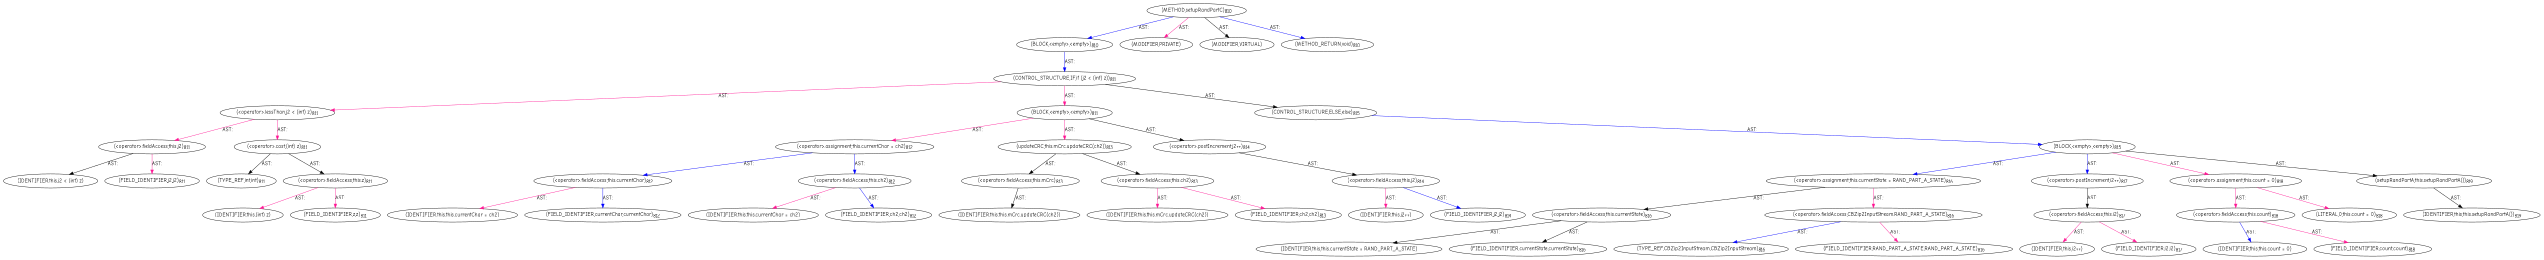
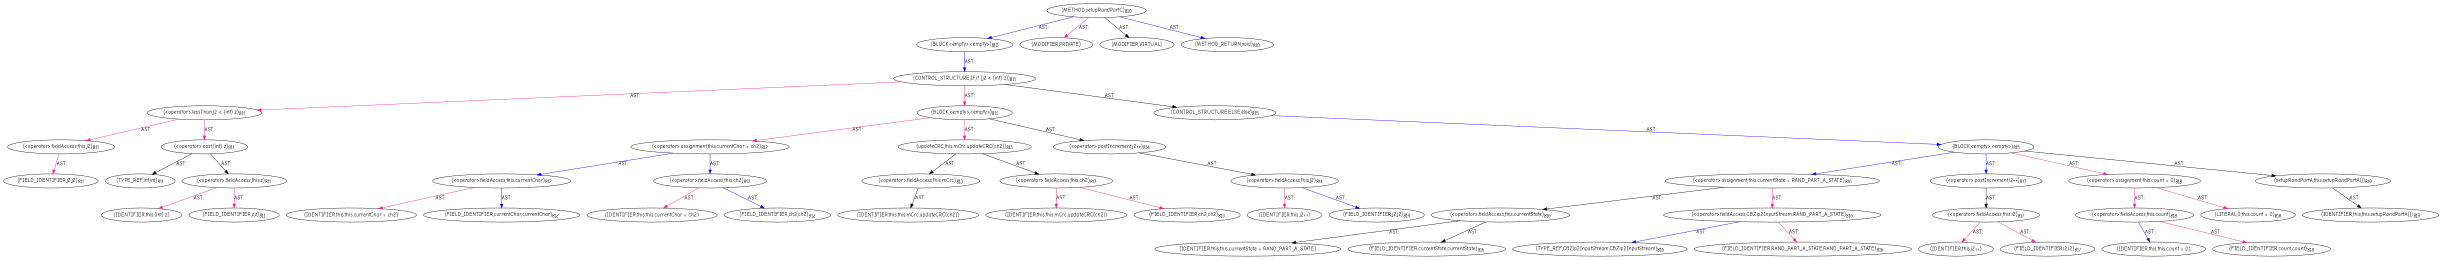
node "(IDENTIFIER,this,j2 < (int) z)": removed
